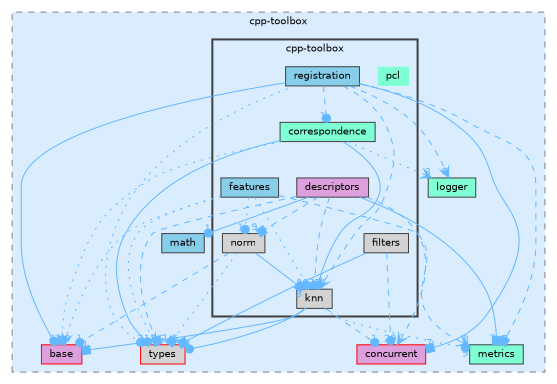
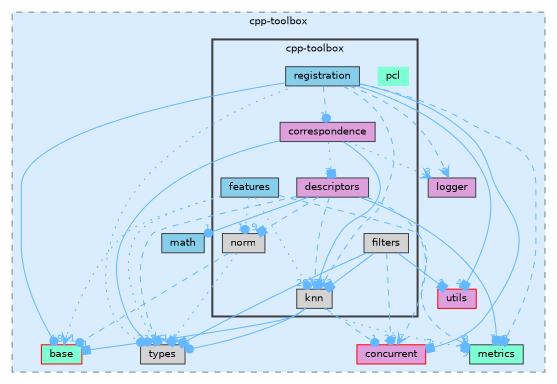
node "correspondence": fillcolor aquamarine -> plum
node "logger": fillcolor aquamarine -> plum
edge "correspondence" -> "base": now "correspondence" -> "descriptors"
edge "descriptors" -> "knn": arrowhead dot -> vee
edge "norm" -> "knn": now "filters" -> "knn"
node "utils": added
edge "knn" -> "metrics": arrowhead dot -> box
node "base": fillcolor plum -> aquamarine
node "types": color red -> grey25
